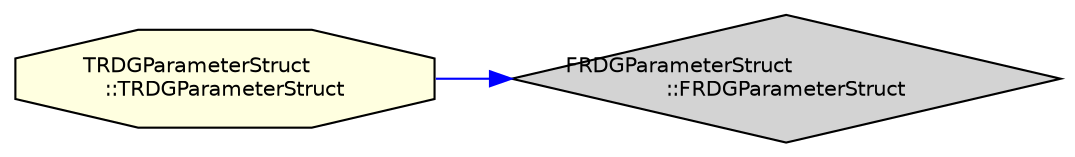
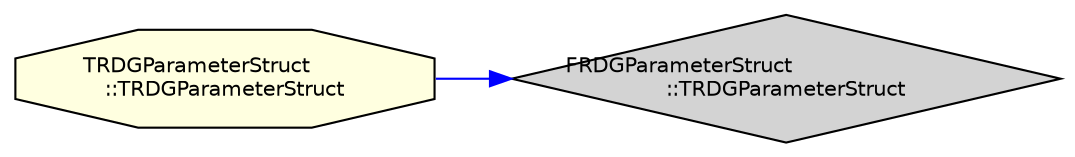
node "FRDGParameterStruct ::FRDGParameterStruct": label "FRDGParameterStruct ::FRDGParameterStruct" -> "FRDGParameterStruct ::TRDGParameterStruct"
